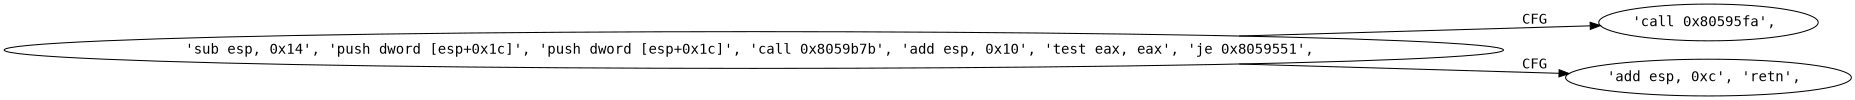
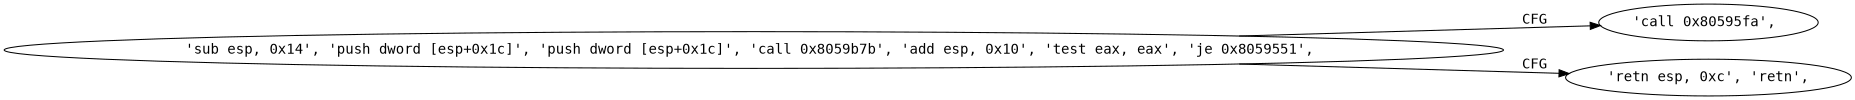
node "'add esp, 0xc', 'retn',": label "'add esp, 0xc', 'retn'," -> "'retn esp, 0xc', 'retn',"
